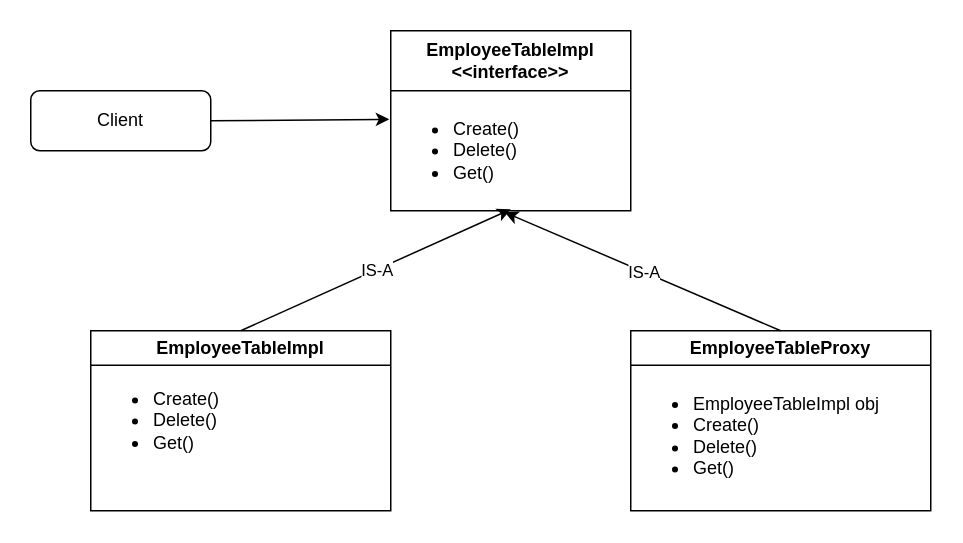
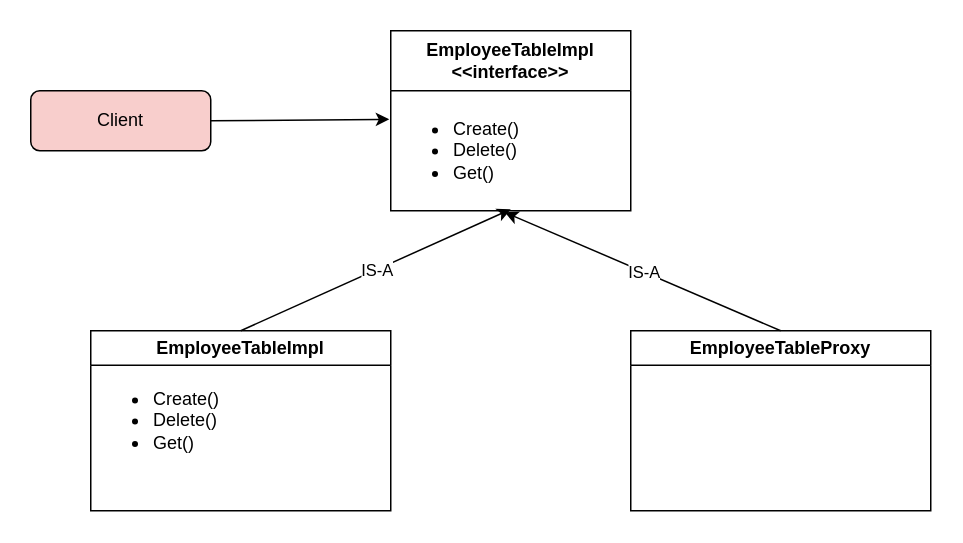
node "Client": fillcolor #ffffff -> #f8cecc
node "EmployeeTableImpl obj Create() Delete() Get()": removed
